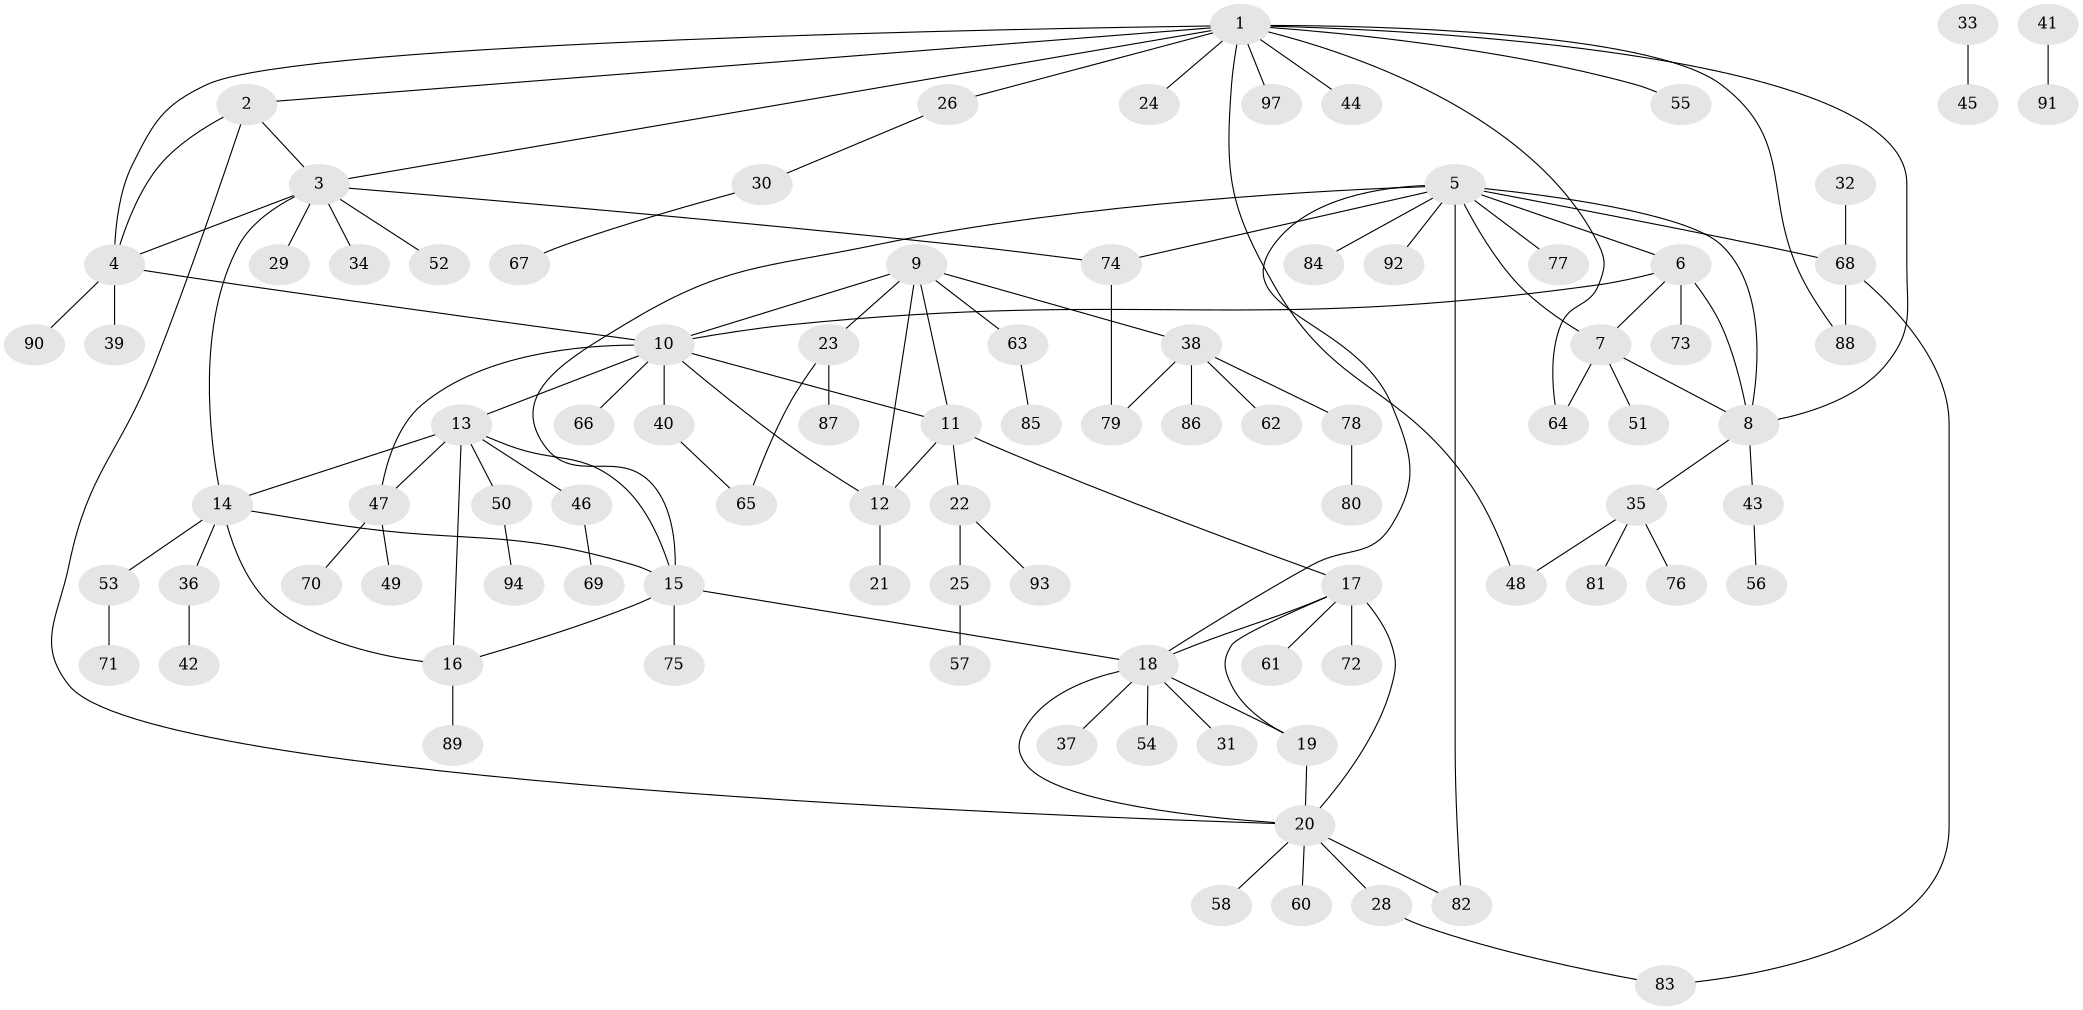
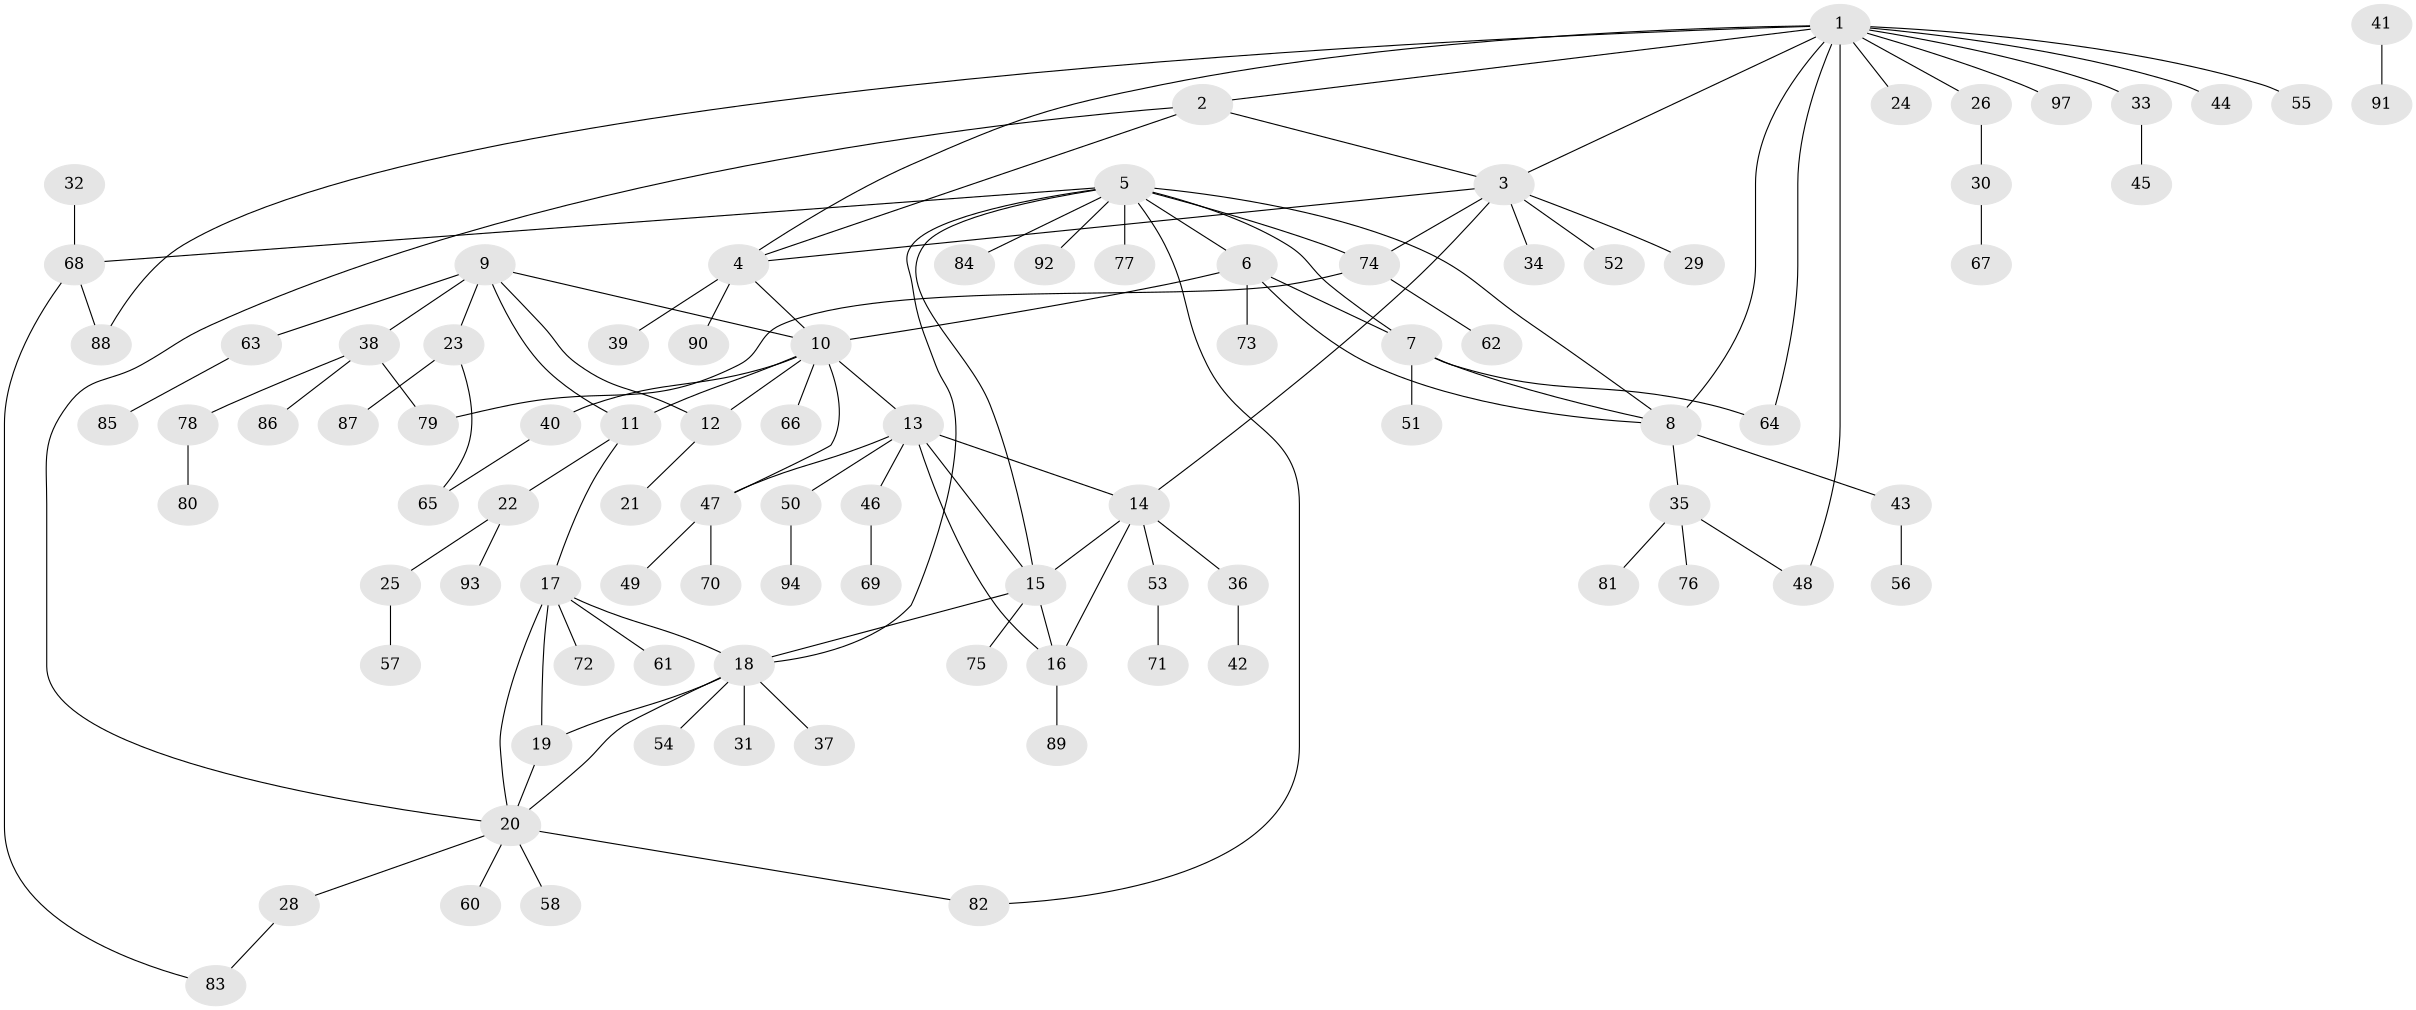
edge "1" -- "33": added
edge "38" -- "62": now "74" -- "62"
edge "11" -- "12": removed
